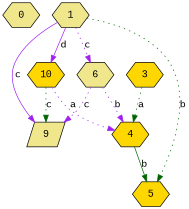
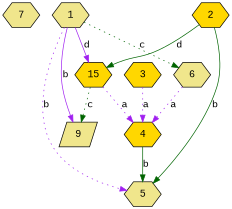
node "0": label "0" -> "7"
node "2": added
edge "1" -> "6": color purple -> darkgreen
edge "1" -> "5": color darkgreen -> purple
edge "1" -> "9": label "c" -> "b"
node "10": label "10" -> "15"
edge "3" -> "4": color darkgreen -> purple
edge "6" -> "9": removed, label "c"
edge "6" -> "4": label "b" -> "a"
node "5": fillcolor gold -> khaki
